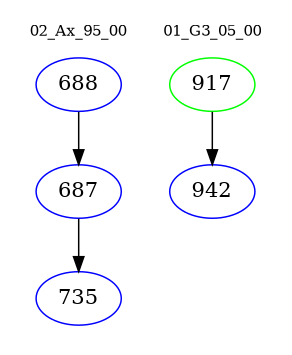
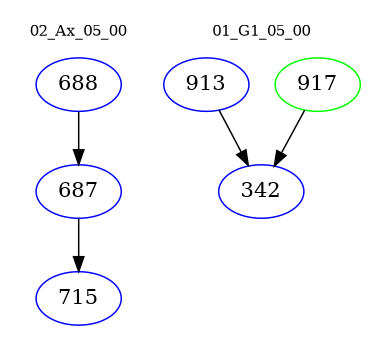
cluster "02_Ax_95_00": label "02_Ax_95_00" -> "02_Ax_05_00"
cluster "01_G3_05_00": label "01_G3_05_00" -> "01_G1_05_00"
node "913": added
node "942": label "942" -> "342"
node "735": label "735" -> "715"
